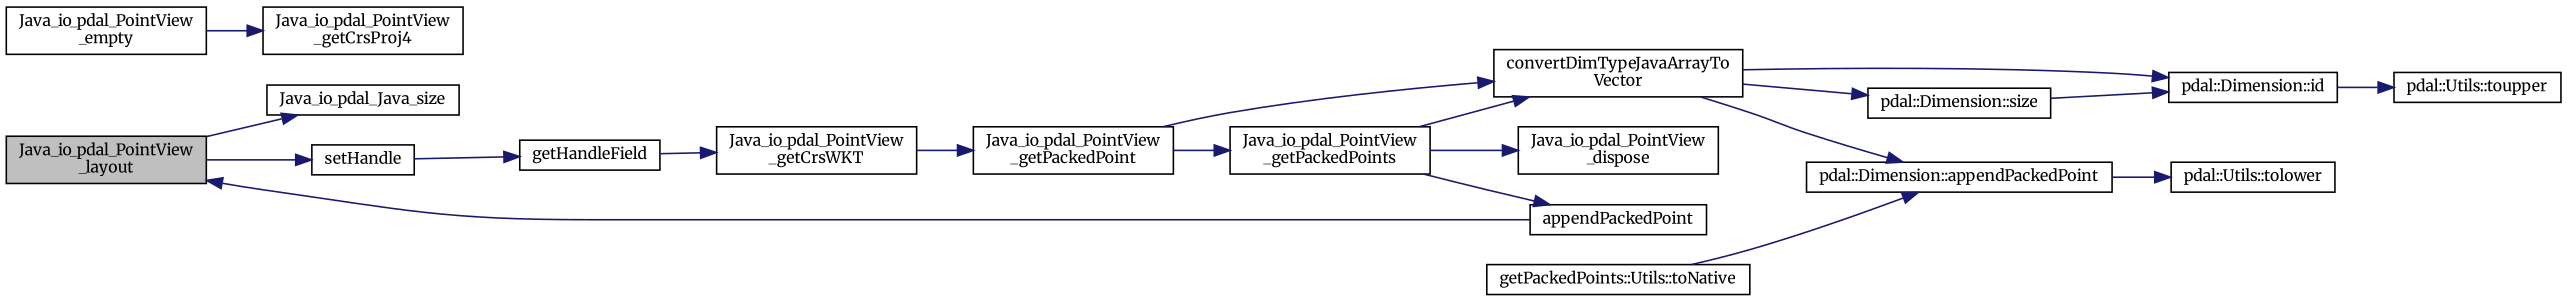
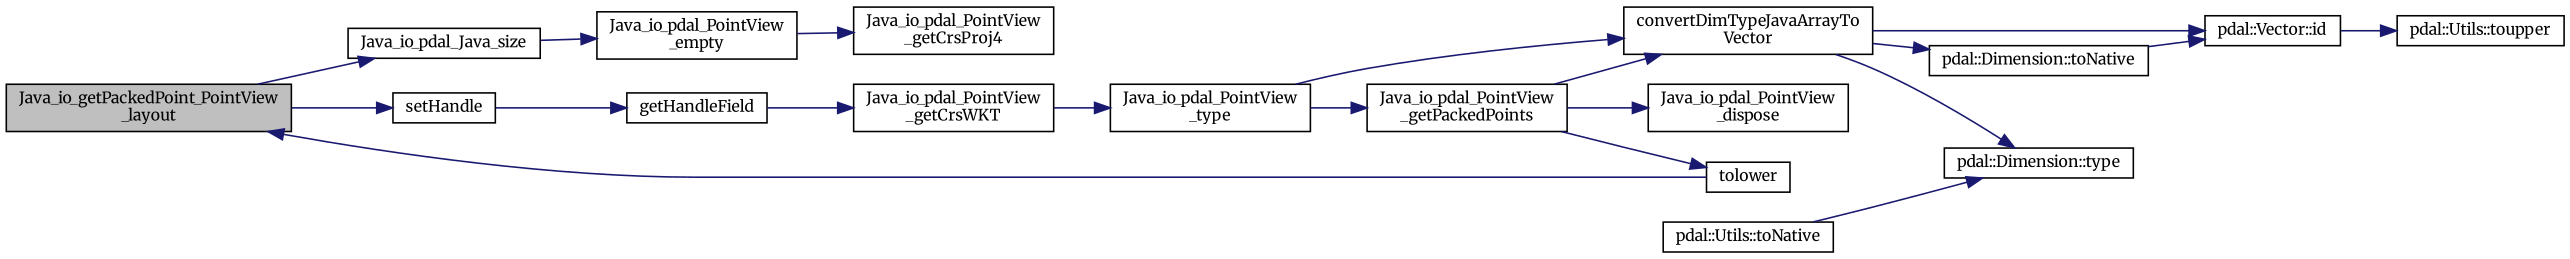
edge "Java_io_pdal_Java_size" -> "Java_io_pdal_PointView _empty": added
node "pdal::Dimension::id": label "pdal::Dimension::id" -> "pdal::Vector::id"
node "pdal::Dimension::size": label "pdal::Dimension::size" -> "pdal::Dimension::toNative"
node "Java_io_pdal_PointView _getPackedPoint": label "Java_io_pdal_PointView _getPackedPoint" -> "Java_io_pdal_PointView _type"
node "Java_io_pdal_PointView _layout": label "Java_io_pdal_PointView _layout" -> "Java_io_getPackedPoint_PointView _layout"
node "pdal::Dimension::appendPackedPoint": label "pdal::Dimension::appendPackedPoint" -> "pdal::Dimension::type"
node "pdal::Utils::tolower": removed
node "appendPackedPoint": label "appendPackedPoint" -> "tolower"
node "getPackedPoints::Utils::toNative": label "getPackedPoints::Utils::toNative" -> "pdal::Utils::toNative"
